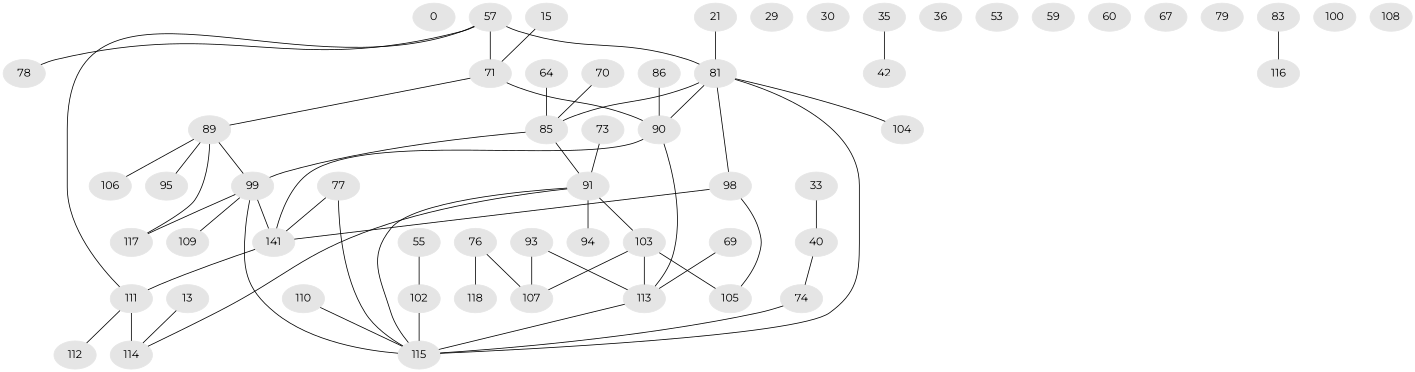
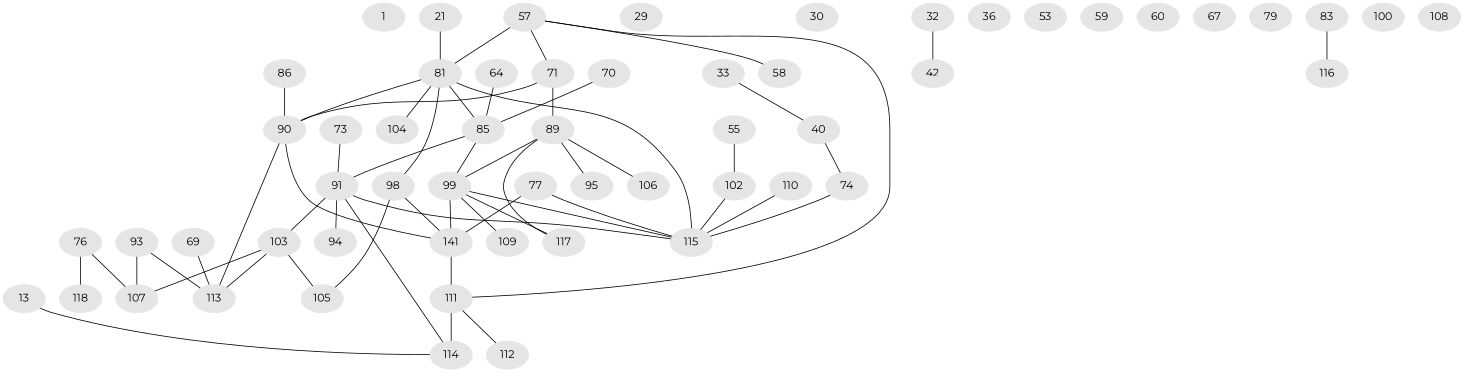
node "0": label "0" -> "1"
node "15": removed
node "35": label "35" -> "32"
node "78": label "78" -> "58"
edge "113" -- "115": removed
